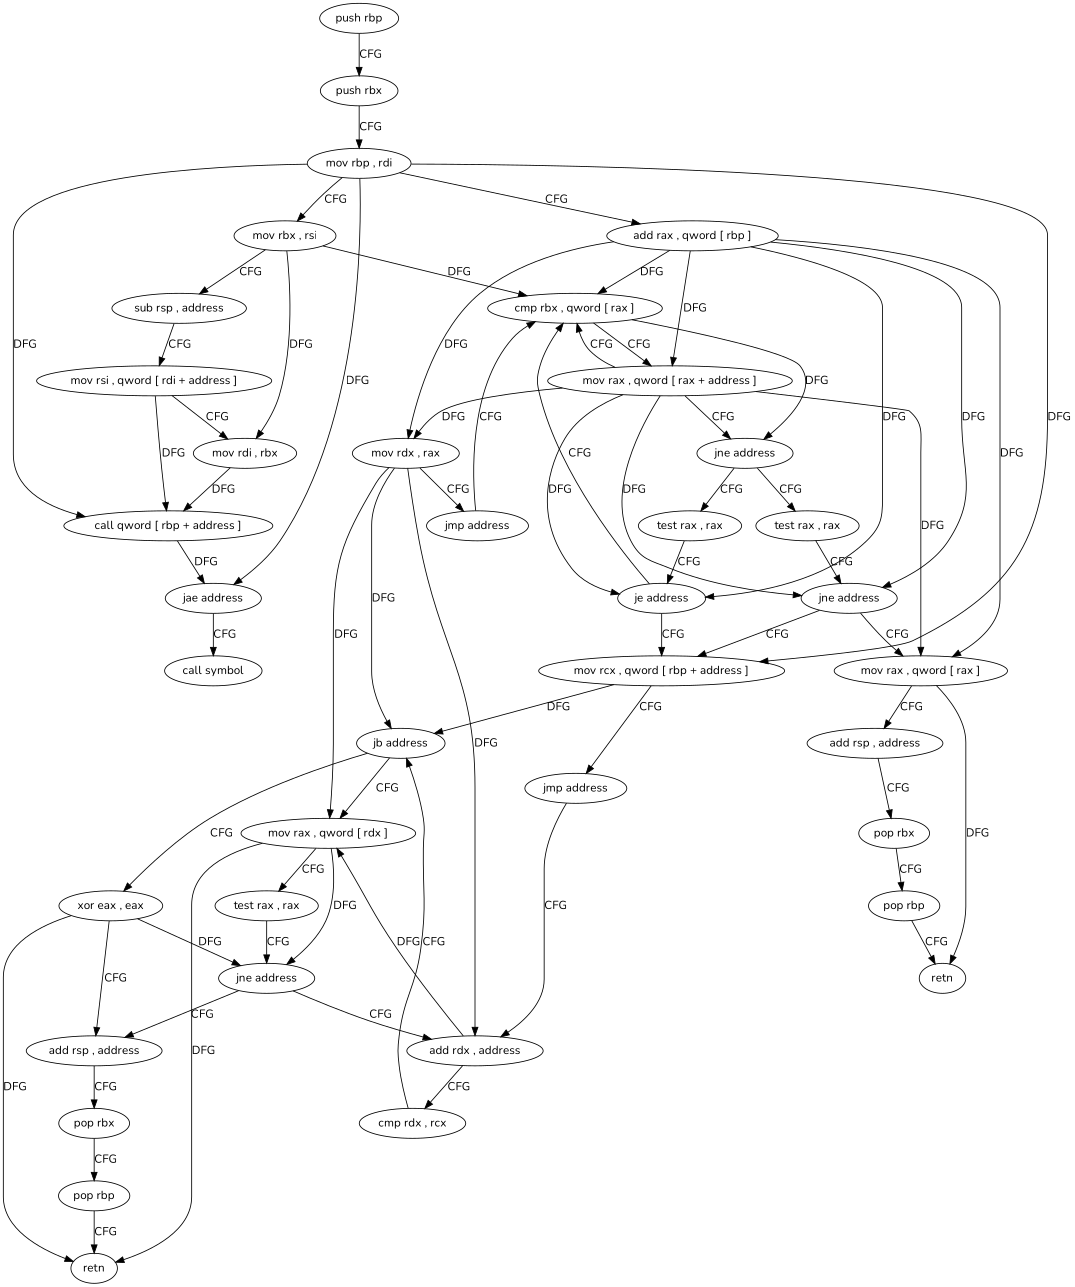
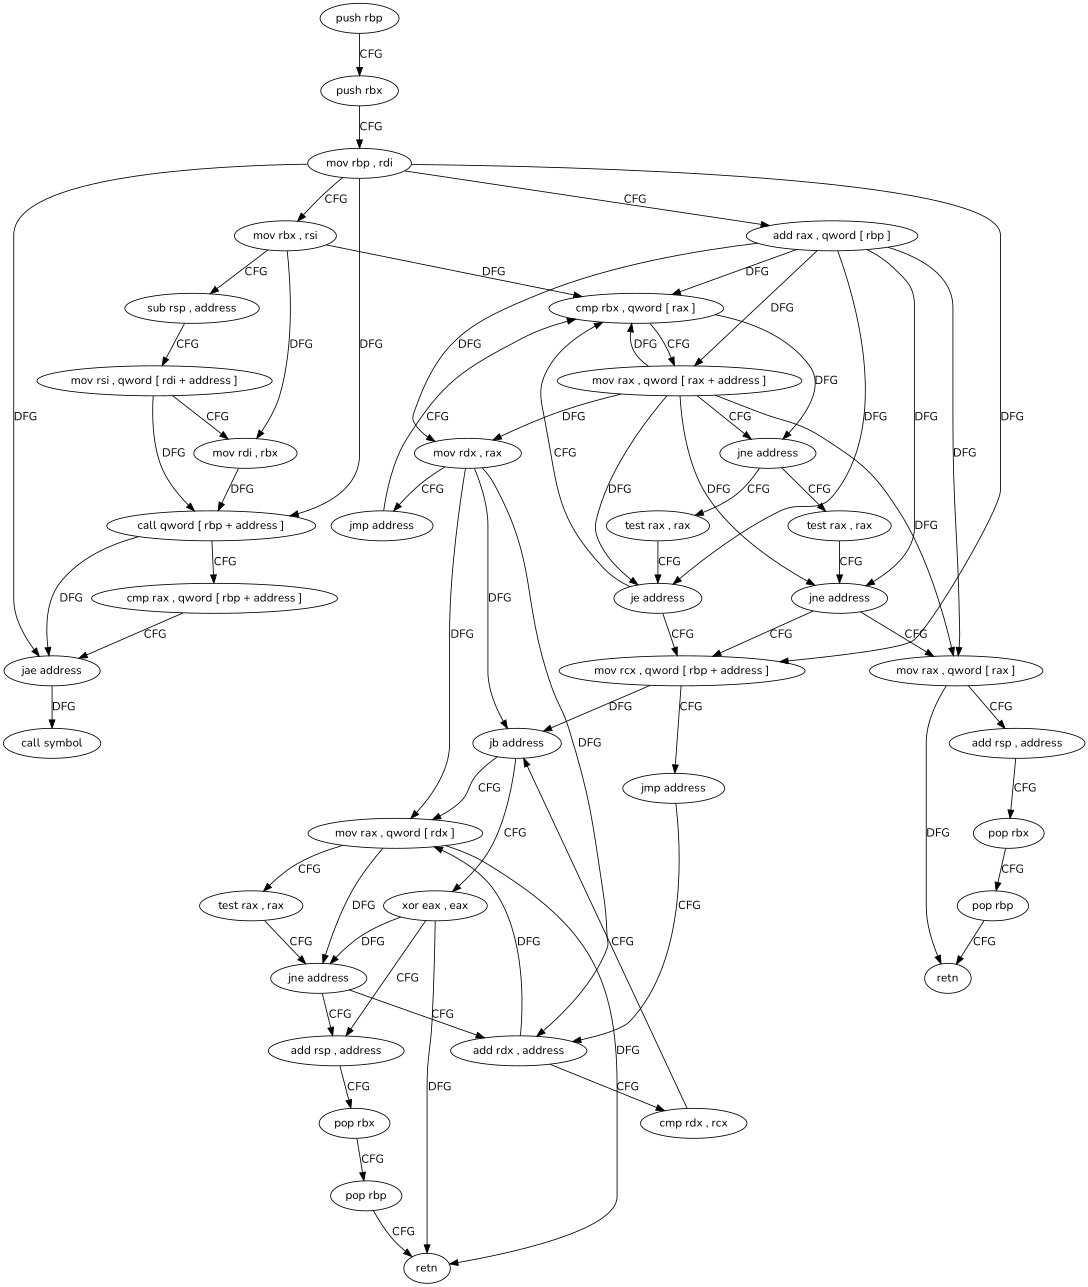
edge "mov rax , qword [ rax + address ]" -> "cmp rbx , qword [ rax ]": label "CFG" -> "DFG"
node "cmp rax , qword [ rbp + address ]": added
edge "jae address" -> "call symbol": label "CFG" -> "DFG"
